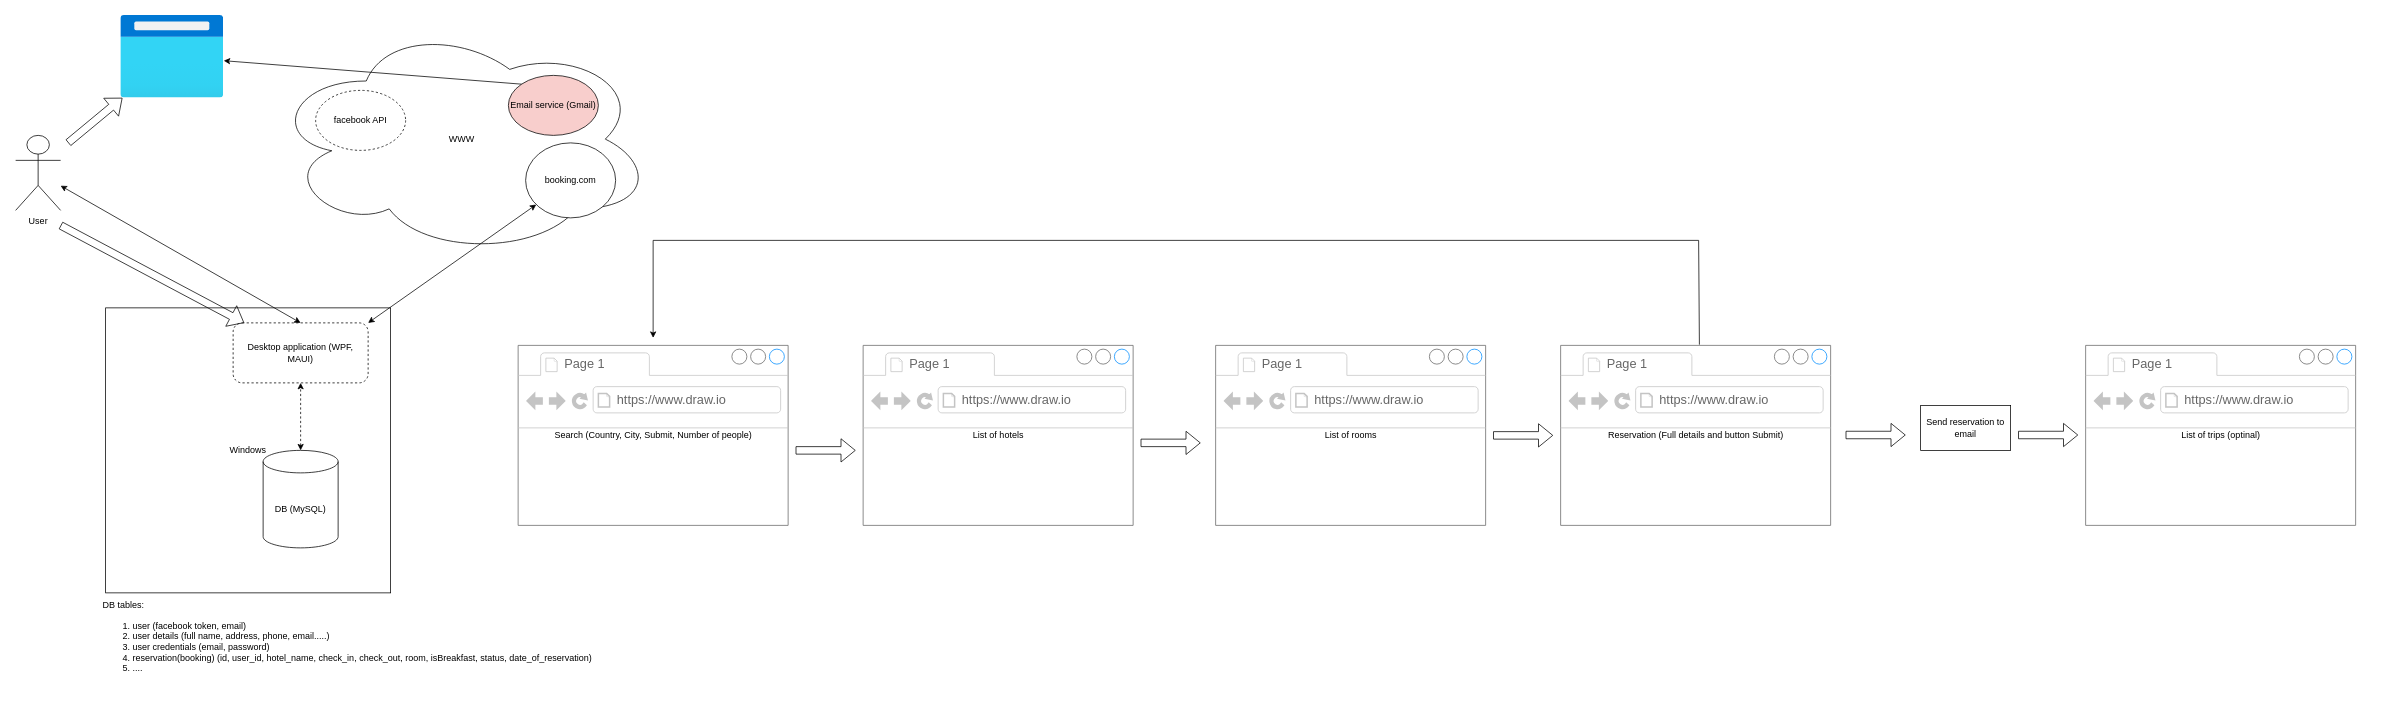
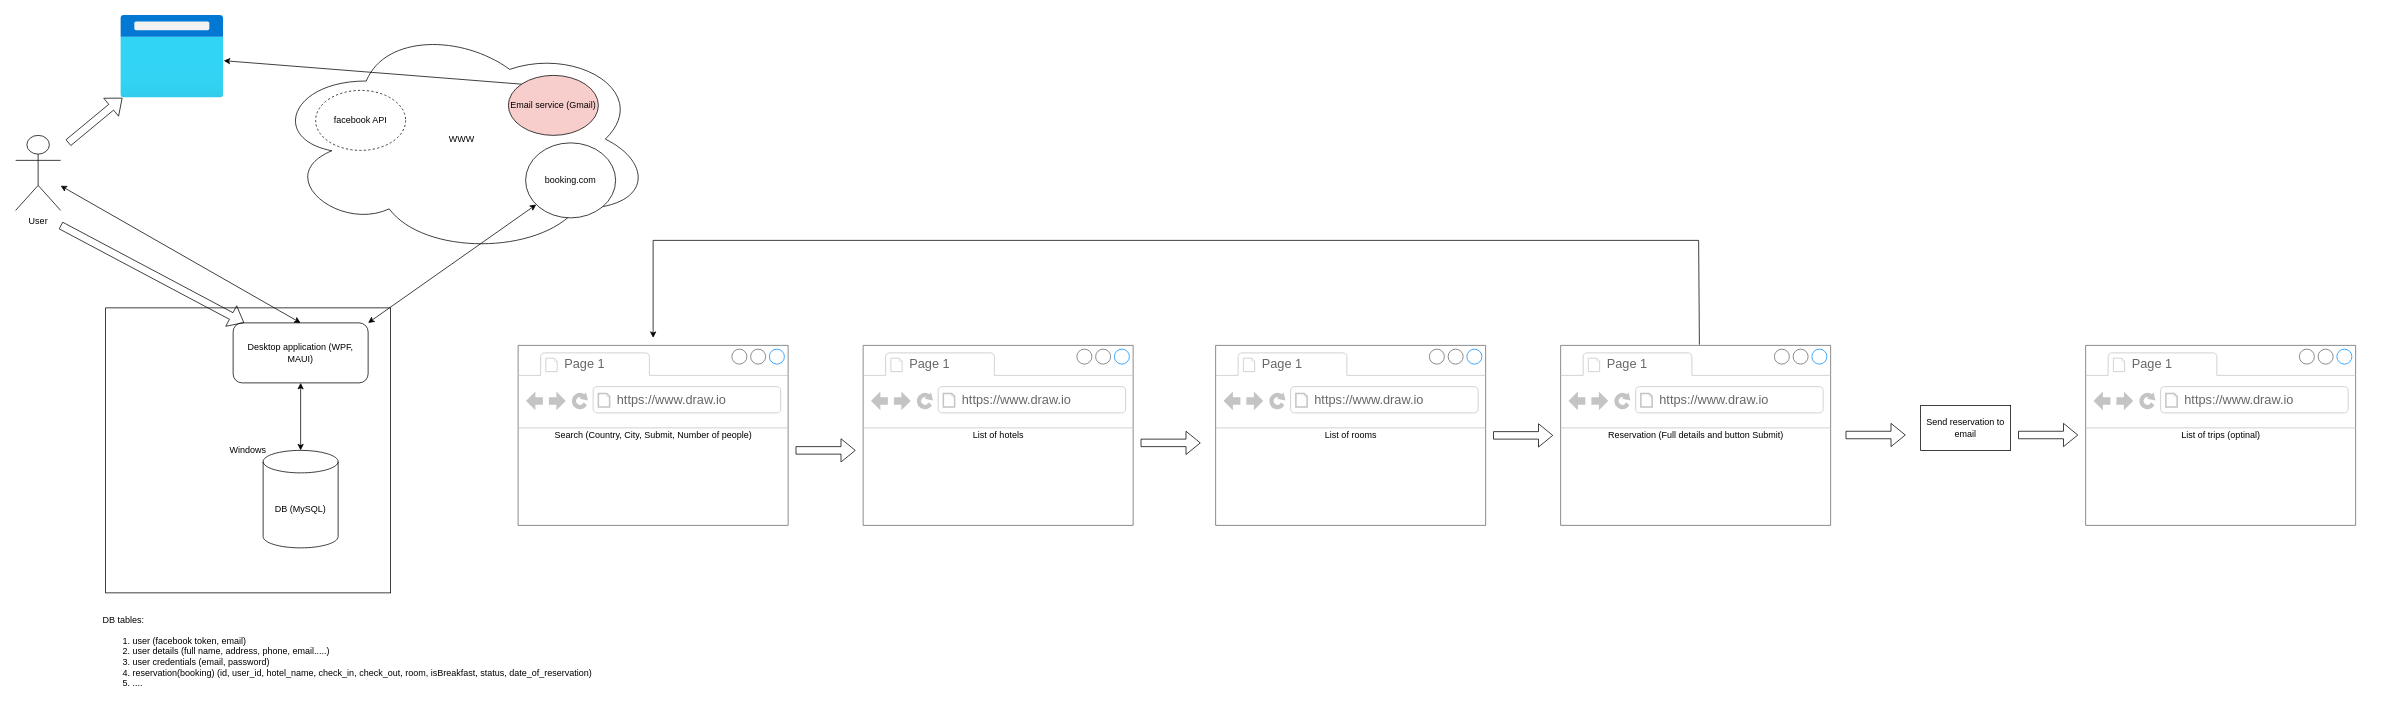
node "Desktop application (WPF, MAUI)": style dashed -> solid
edge "Desktop application (WPF, MAUI)" -- "DB (MySQL)": style dashed -> solid
node "DB tables: user (facebook token, email) user details (full name, address, phone, email.....) user credentials (email, password) reservation(booking) (id, user_id, hotel_name, check_in, check_out, room, isBreakfast, status, date_of_reservation) ....": moved (347, 642) -> (347, 657)
